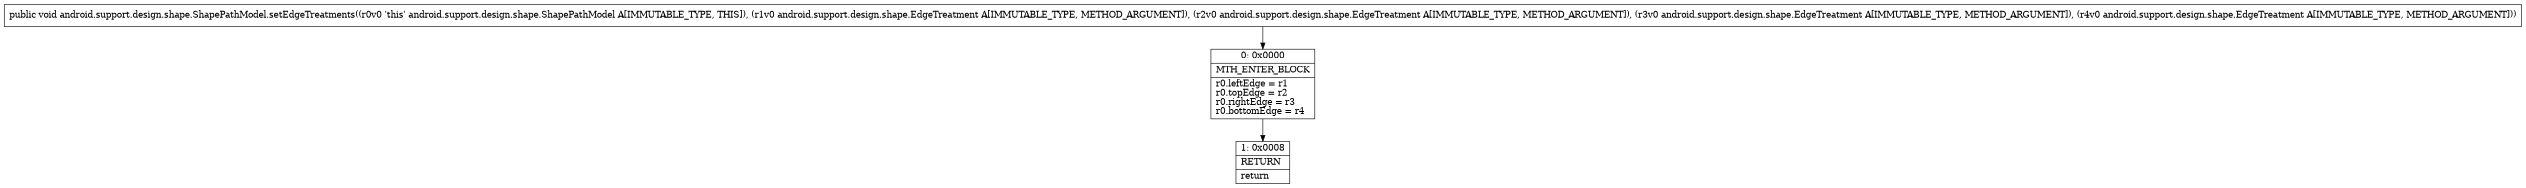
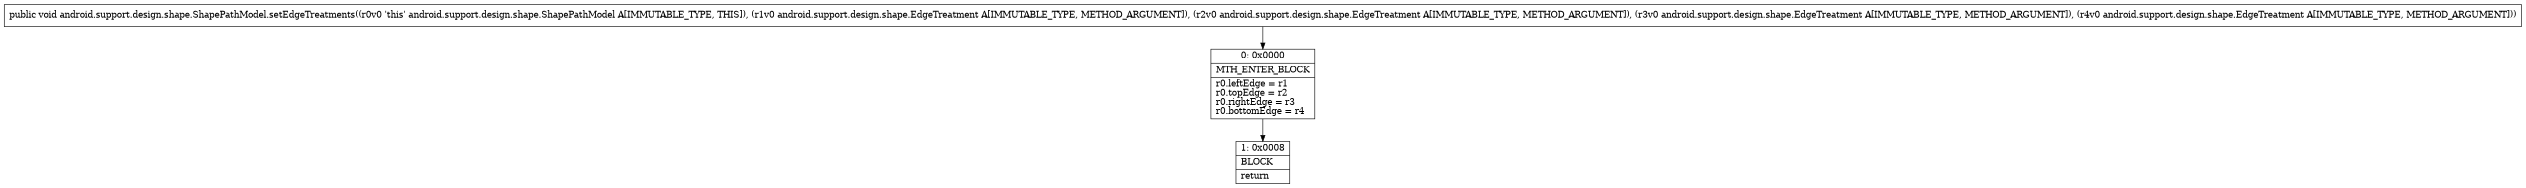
node "1: 0x0008": text "RETURN" -> "BLOCK"
